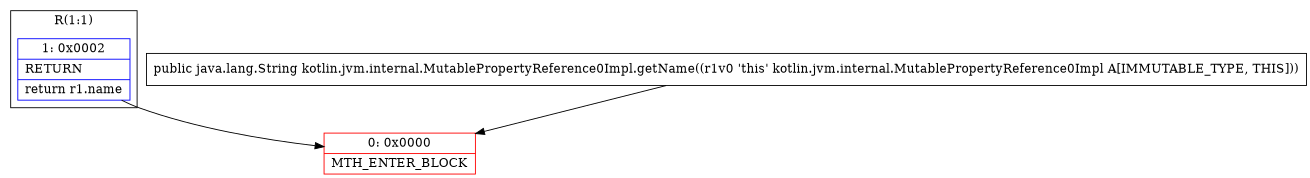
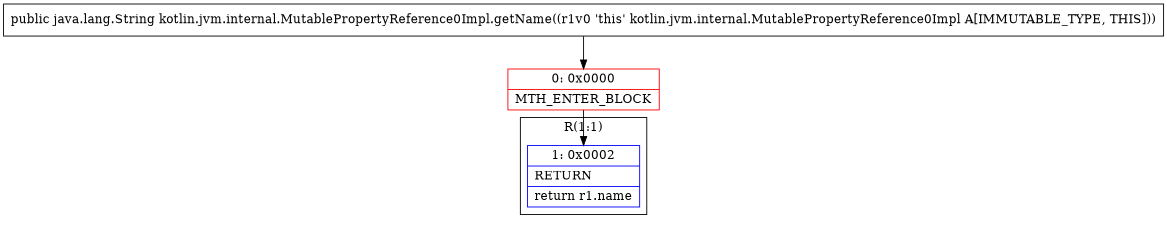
edge "1: 0x0002" -> "0: 0x0000": reversed
